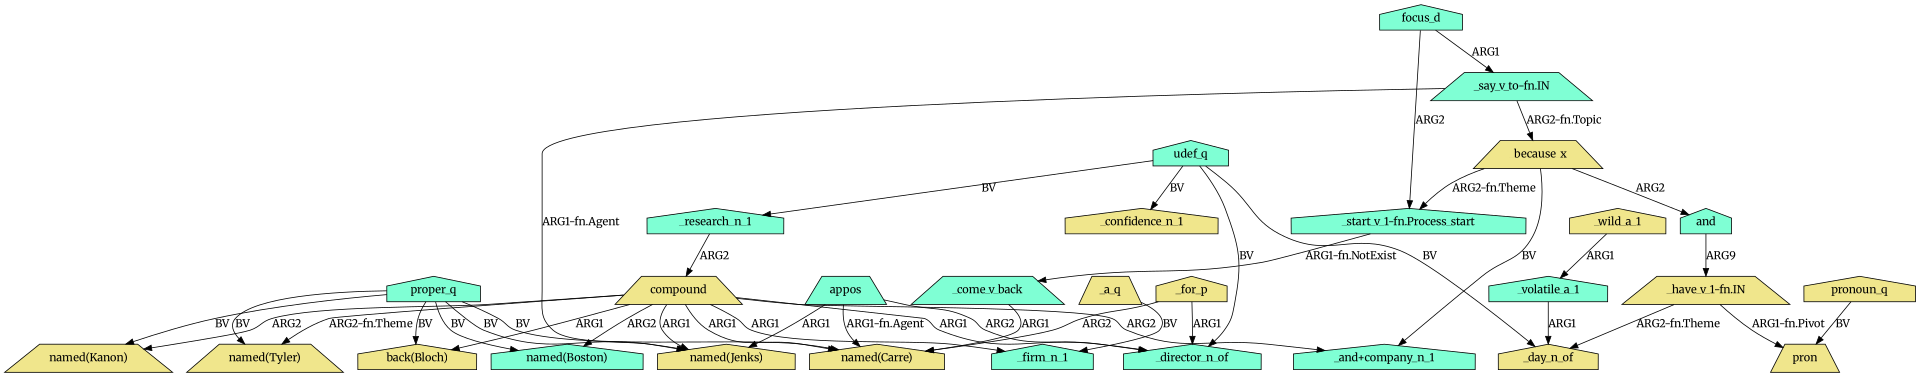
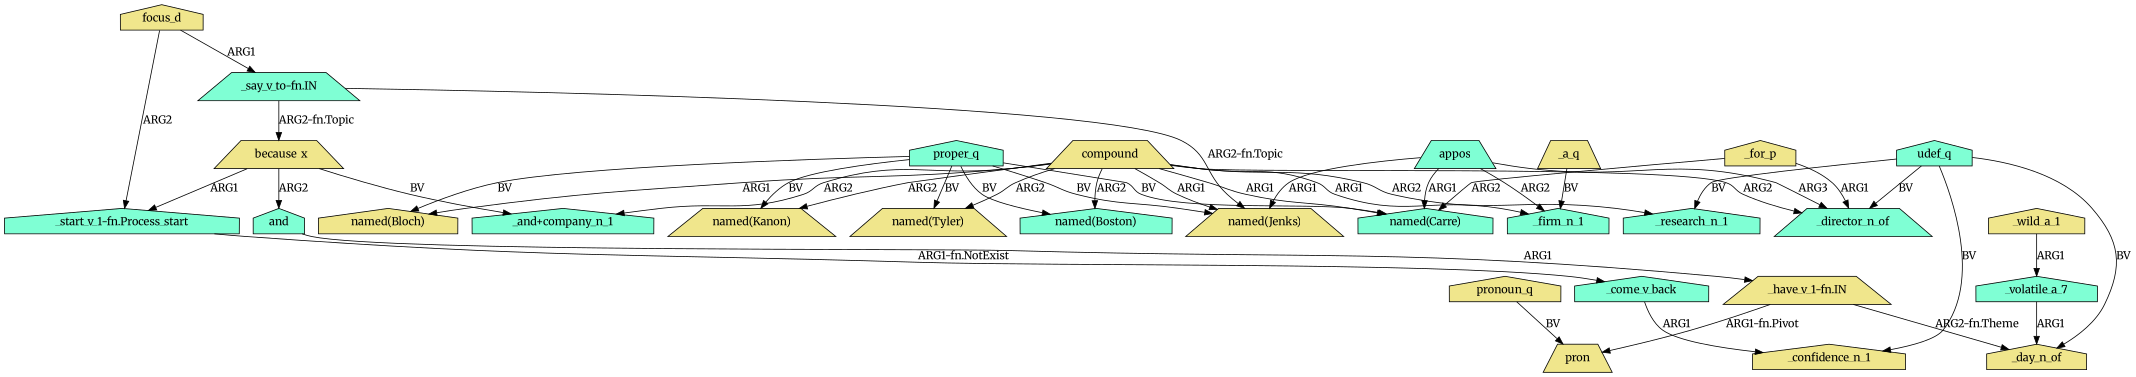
node "focus_d": fillcolor aquamarine -> khaki
edge "appos" -> "_firm_n_1": added, label "ARG2"
edge "_because_x" -> "_start_v_1-fn.Process_start": label "ARG2-fn.Theme" -> "ARG1"
edge "_say_v_to-fn.IN" -> "named(Jenks)": label "ARG1-fn.Agent" -> "ARG2-fn.Topic"
edge "_research_n_1" -> "compound": reversed
edge "and" -> "_have_v_1-fn.IN": label "ARG9" -> "ARG1"
node "_come_v_back": shape trapezium -> house
node "_volatile_a_1": label "_volatile_a_1" -> "_volatile_a_7"
edge "compound" -> "named(Tyler)": label "ARG2-fn.Theme" -> "ARG2"
edge "appos" -> "named(Carre)": label "ARG1-fn.Agent" -> "ARG1"
edge "compound" -> "_director_n_of": label "ARG1" -> "ARG2"
edge "appos" -> "_director_n_of": label "ARG2" -> "ARG3"
edge "_come_v_back" -> "named(Carre)": now "_come_v_back" -> "_confidence_n_1"
node "back(Bloch)": label "back(Bloch)" -> "named(Bloch)"
node "named(Jenks)": shape house -> trapezium
node "named(Carre)": fillcolor khaki -> aquamarine
node "_director_n_of": shape house -> trapezium
